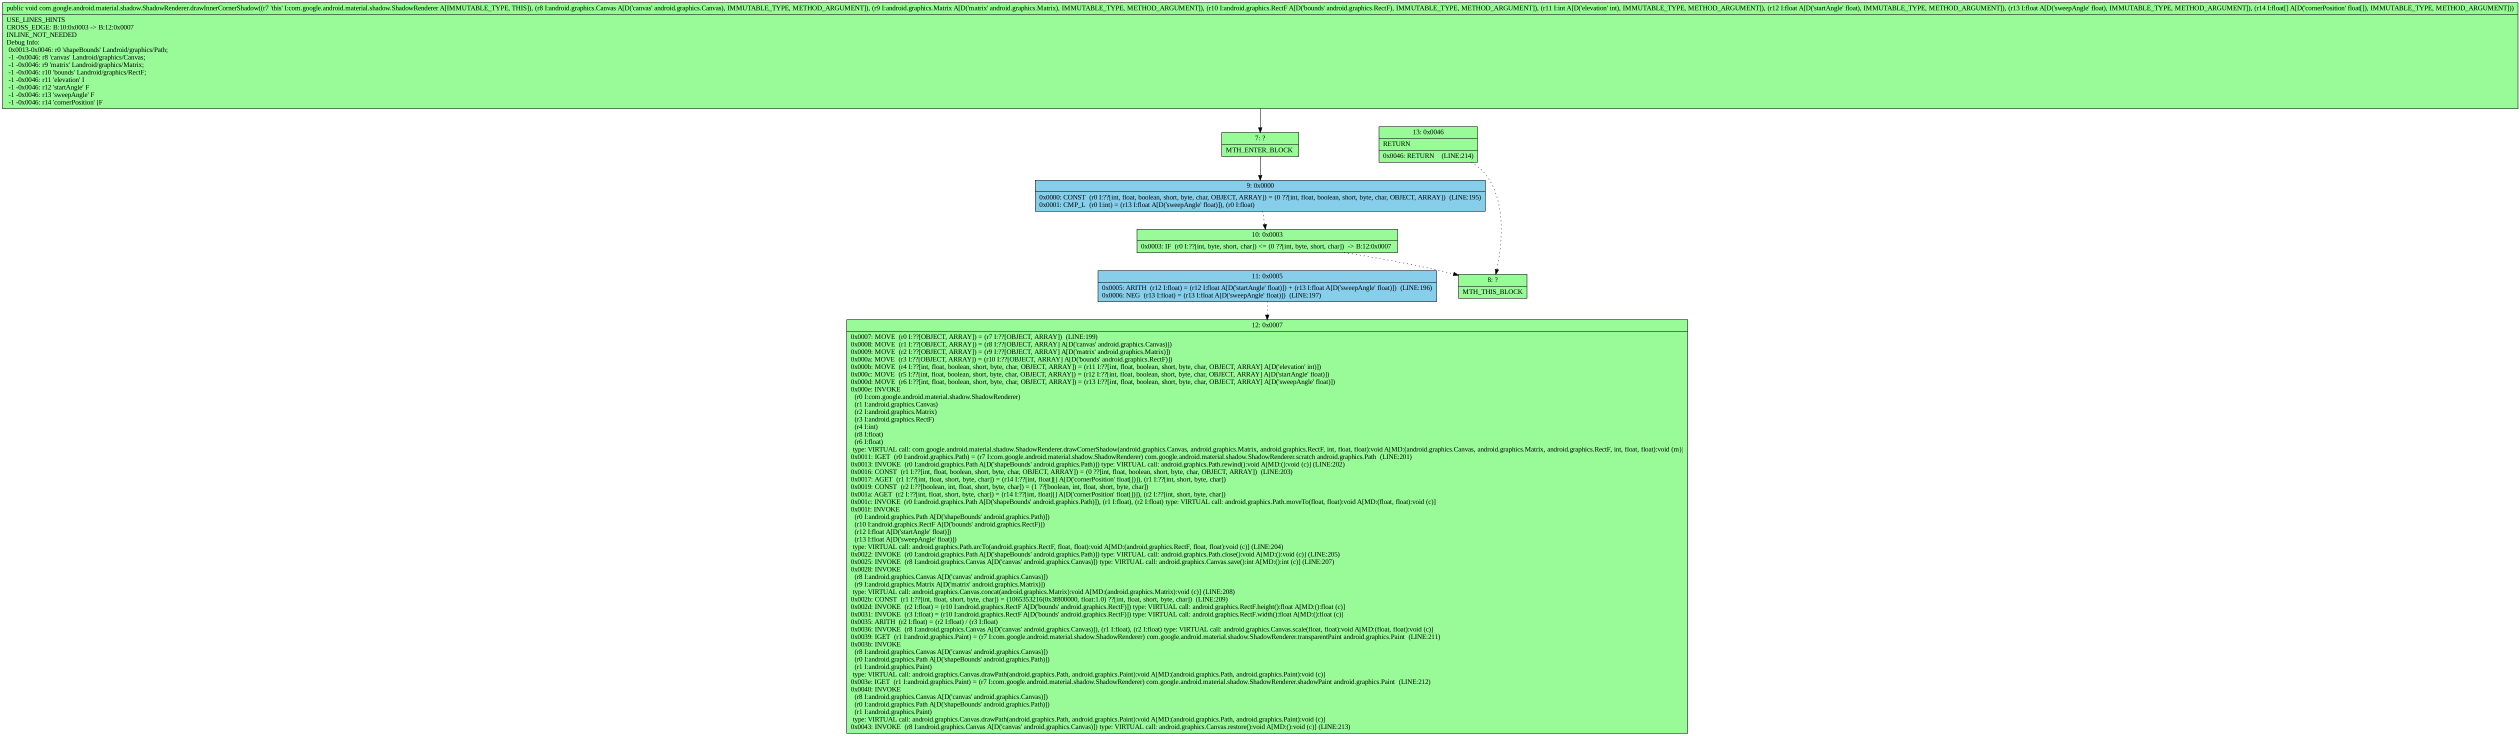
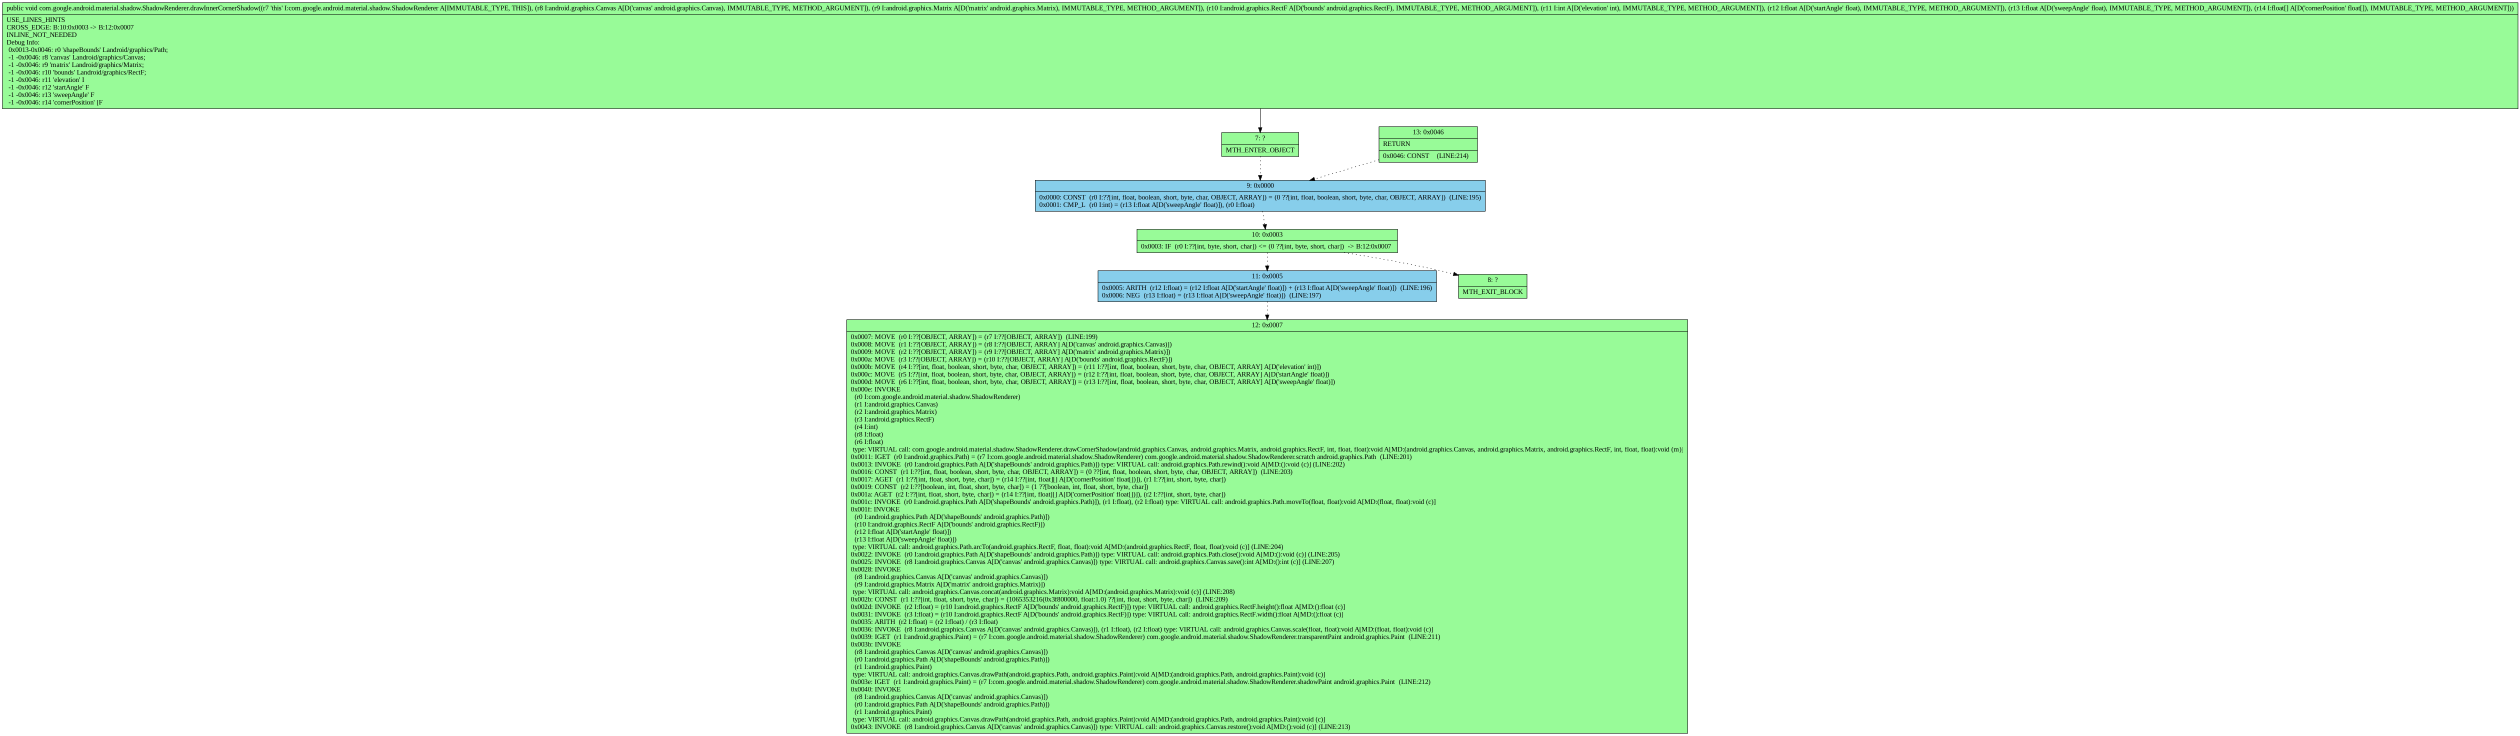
node "7: ?": text "MTH_ENTER_BLOCK" -> "MTH_ENTER_OBJECT"
node "13: 0x0046": text "0x0046: RETURN    (LINE:214)" -> "0x0046: CONST    (LINE:214)"
edge "7: ?" -> "9: 0x0000": style solid -> dotted
edge "13: 0x0046" -> "8: ?": now "13: 0x0046" -> "9: 0x0000"
edge "10: 0x0003" -> "11: 0x0005": added
node "8: ?": text "MTH_THIS_BLOCK" -> "MTH_EXIT_BLOCK"
